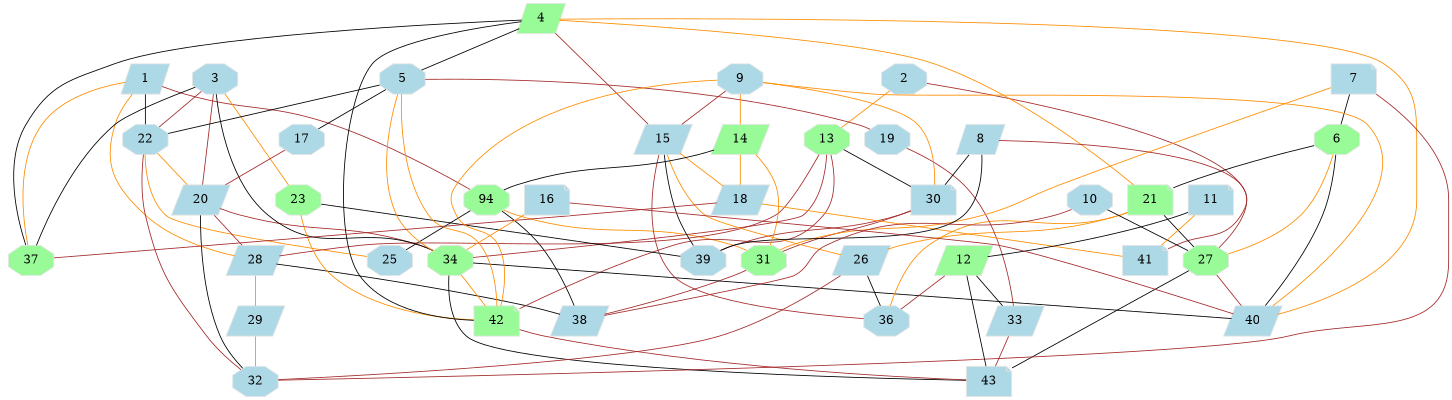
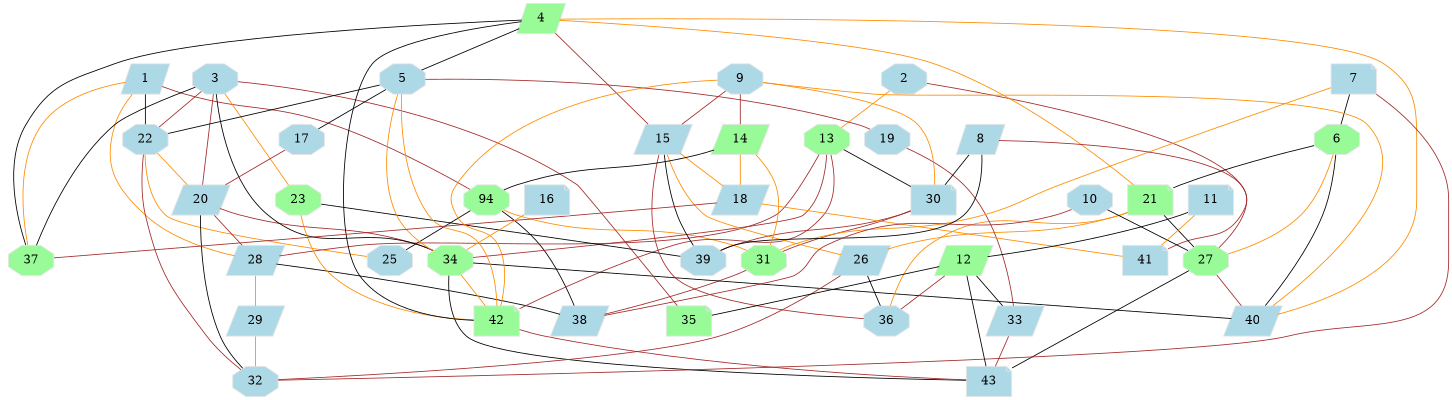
edge "9" -- "14": color darkorange -> brown
edge "16" -- "40": removed
node "35": added
